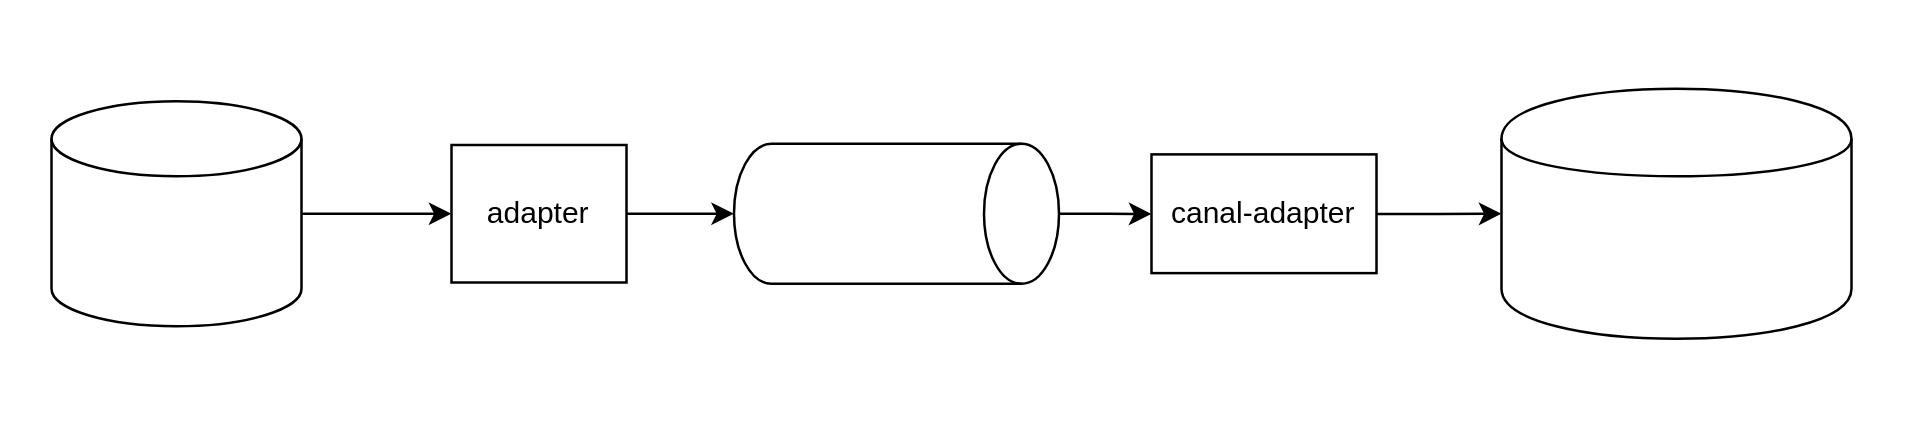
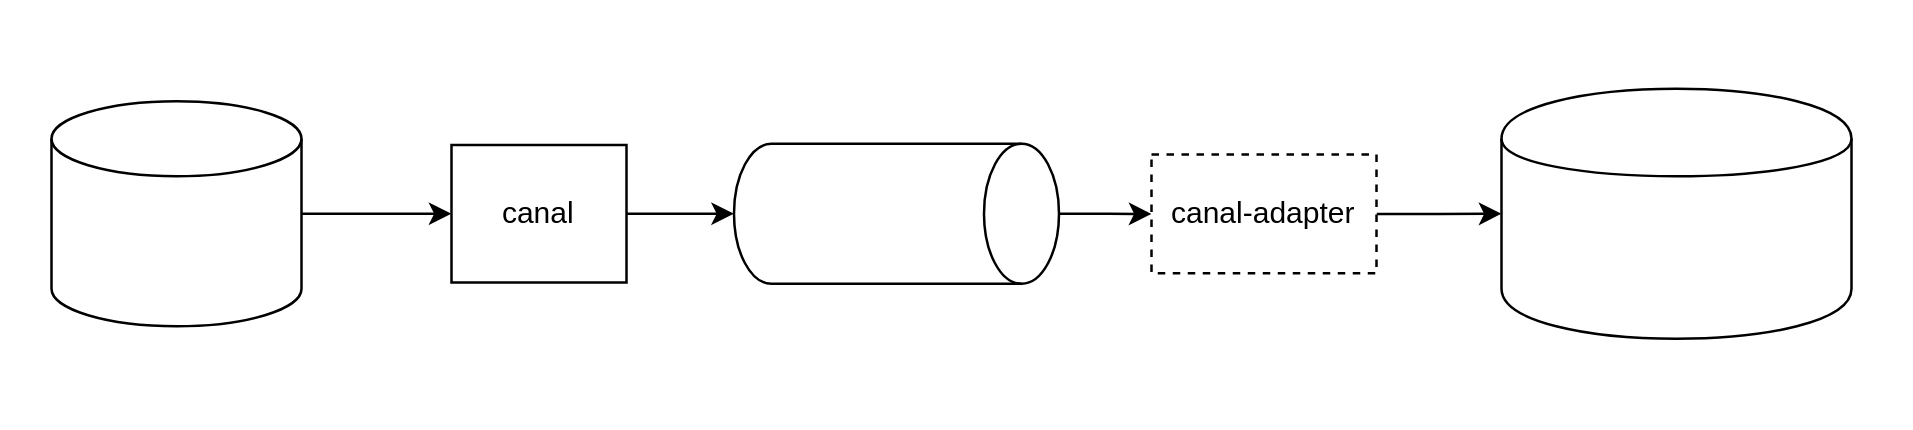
node "adapter": label "adapter" -> "canal"
node "canal-adapter": style solid -> dashed
